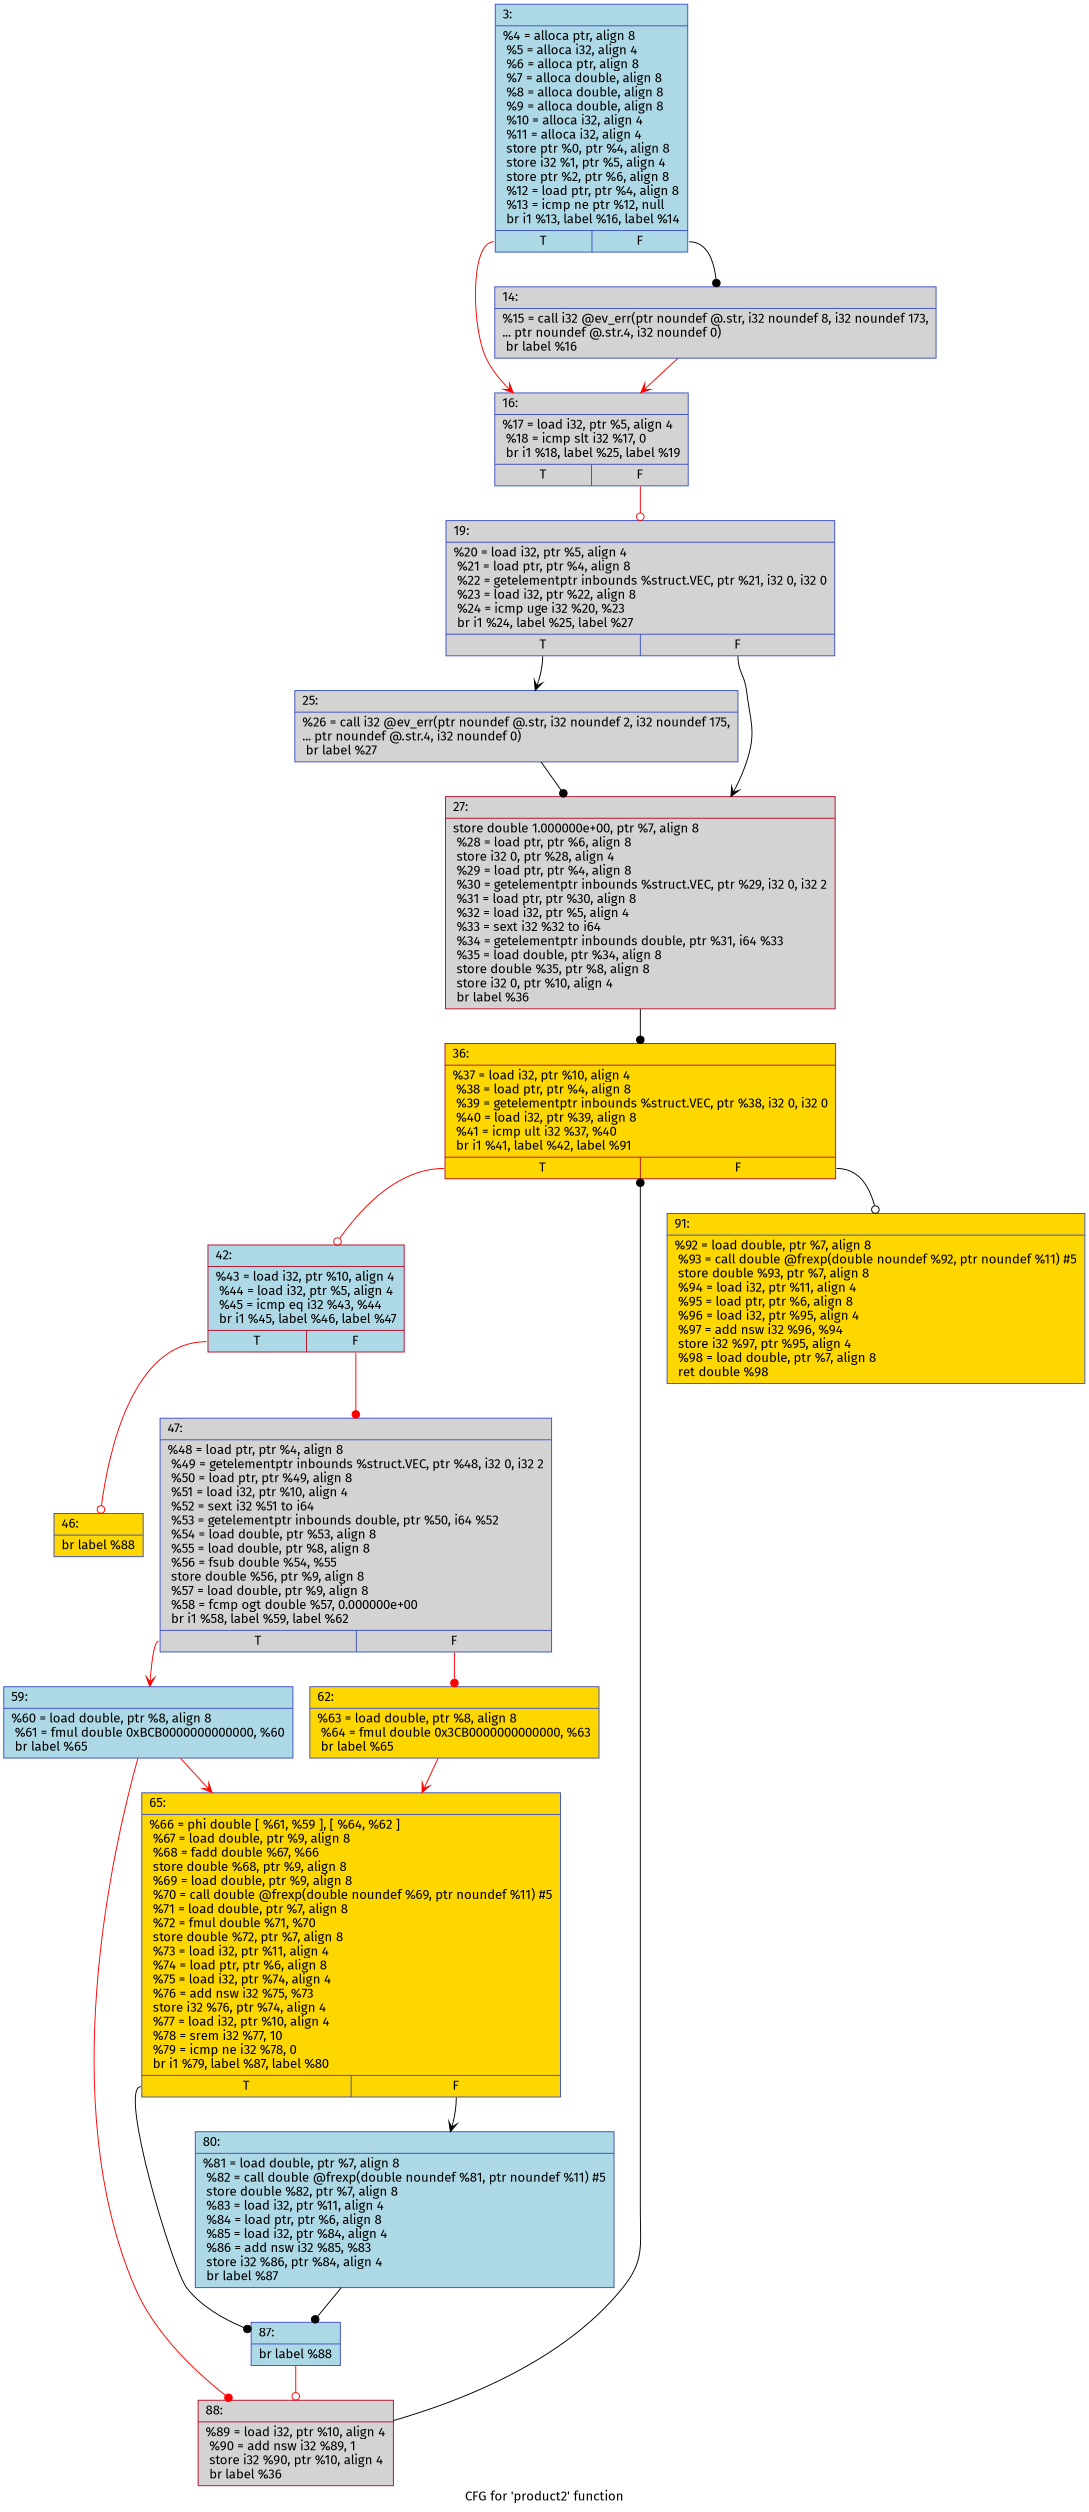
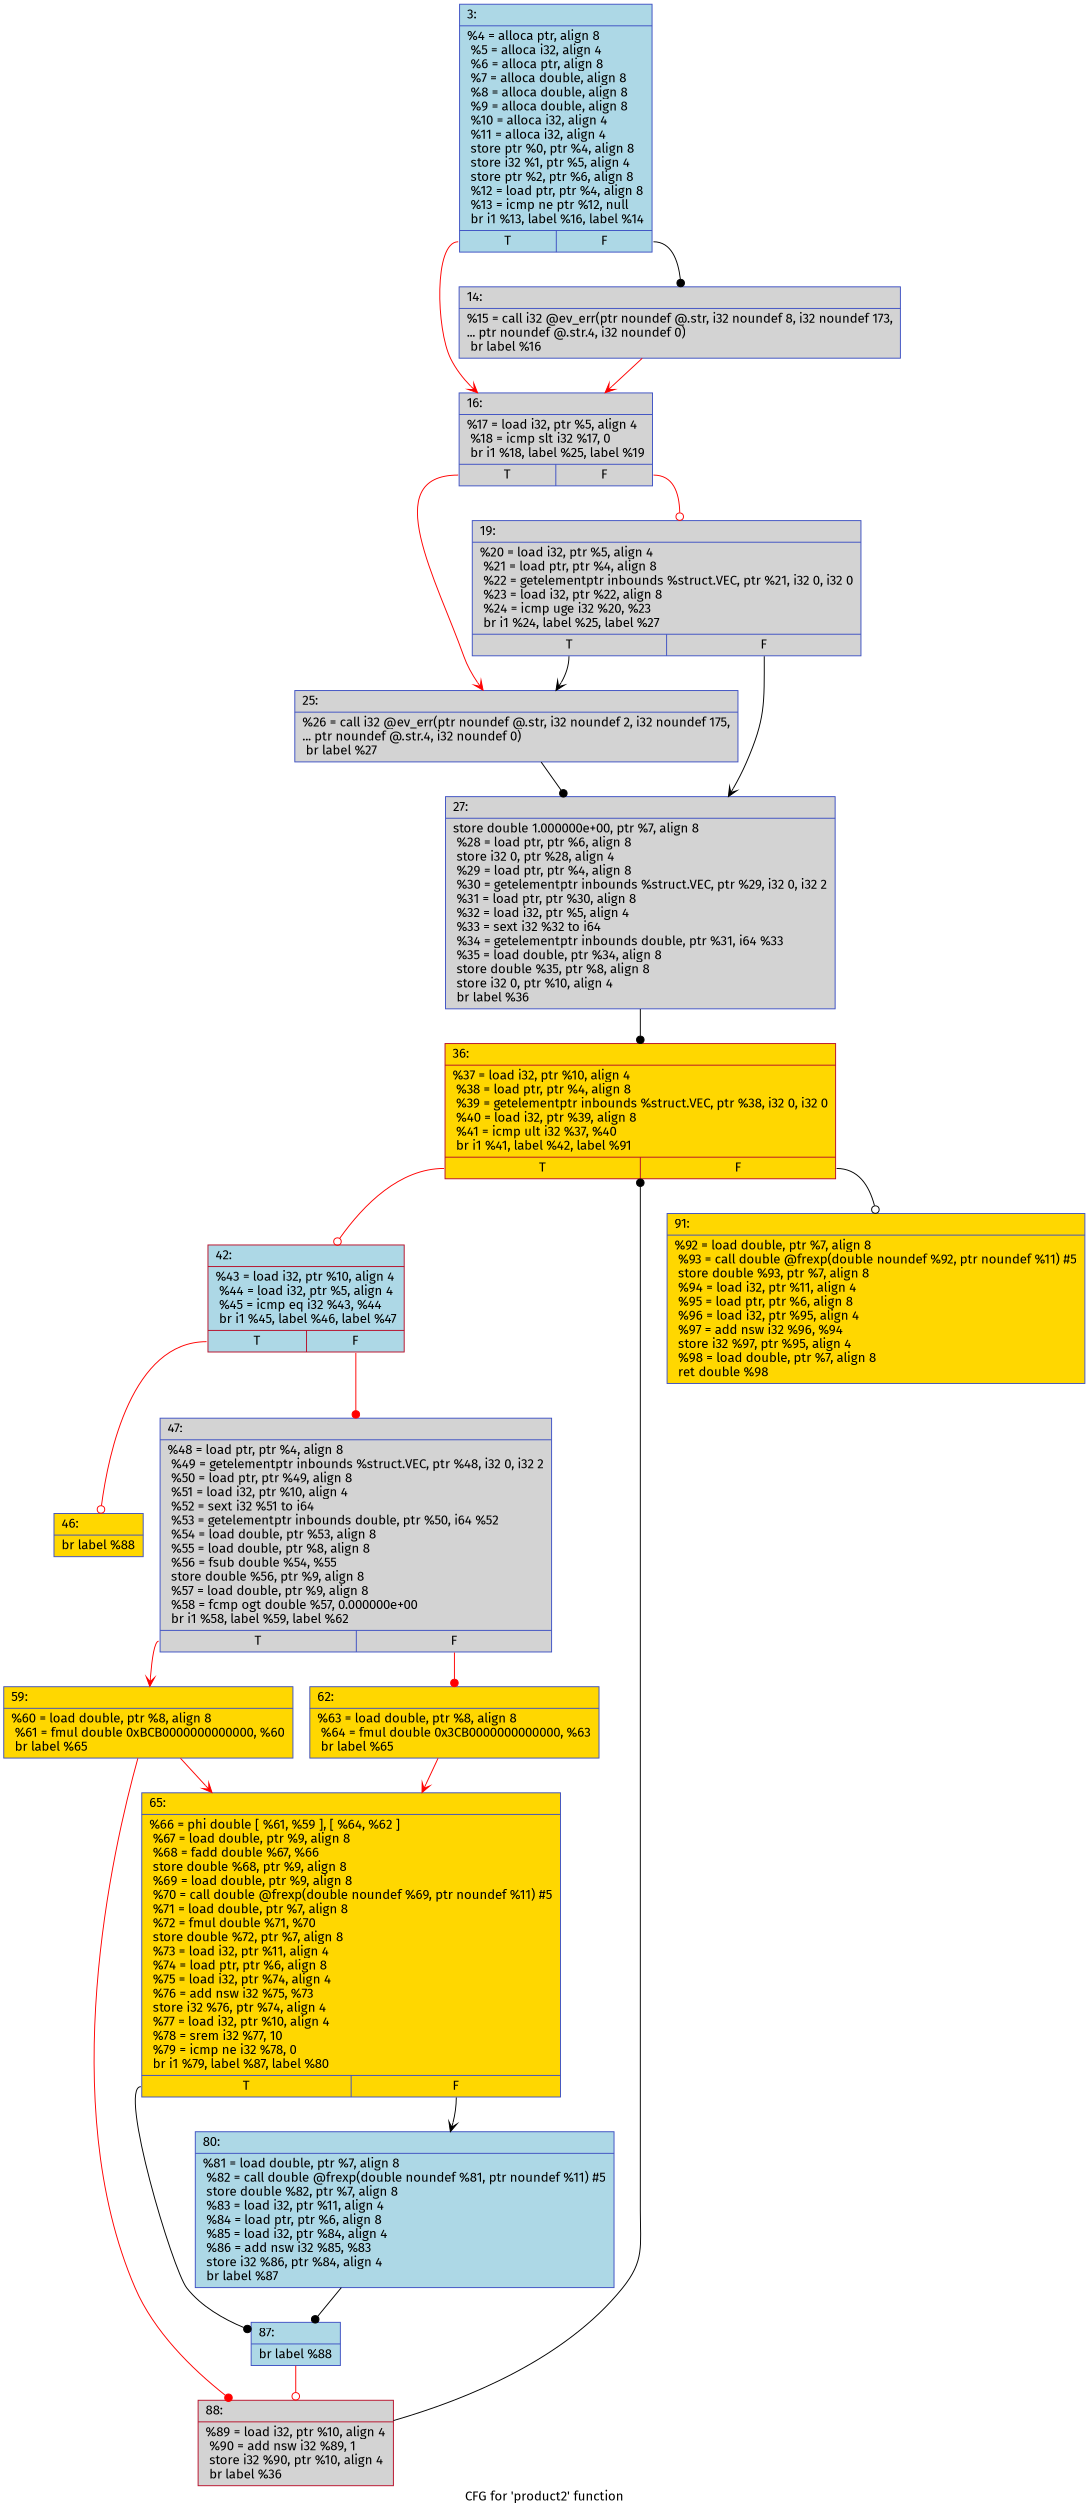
edge "16:" -> "25:": added
node "27:": color #b70d28ff -> #3d50c3ff
node "59:": fillcolor lightblue -> gold
